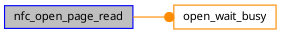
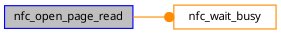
node "open_wait_busy": label "open_wait_busy" -> "nfc_wait_busy"
